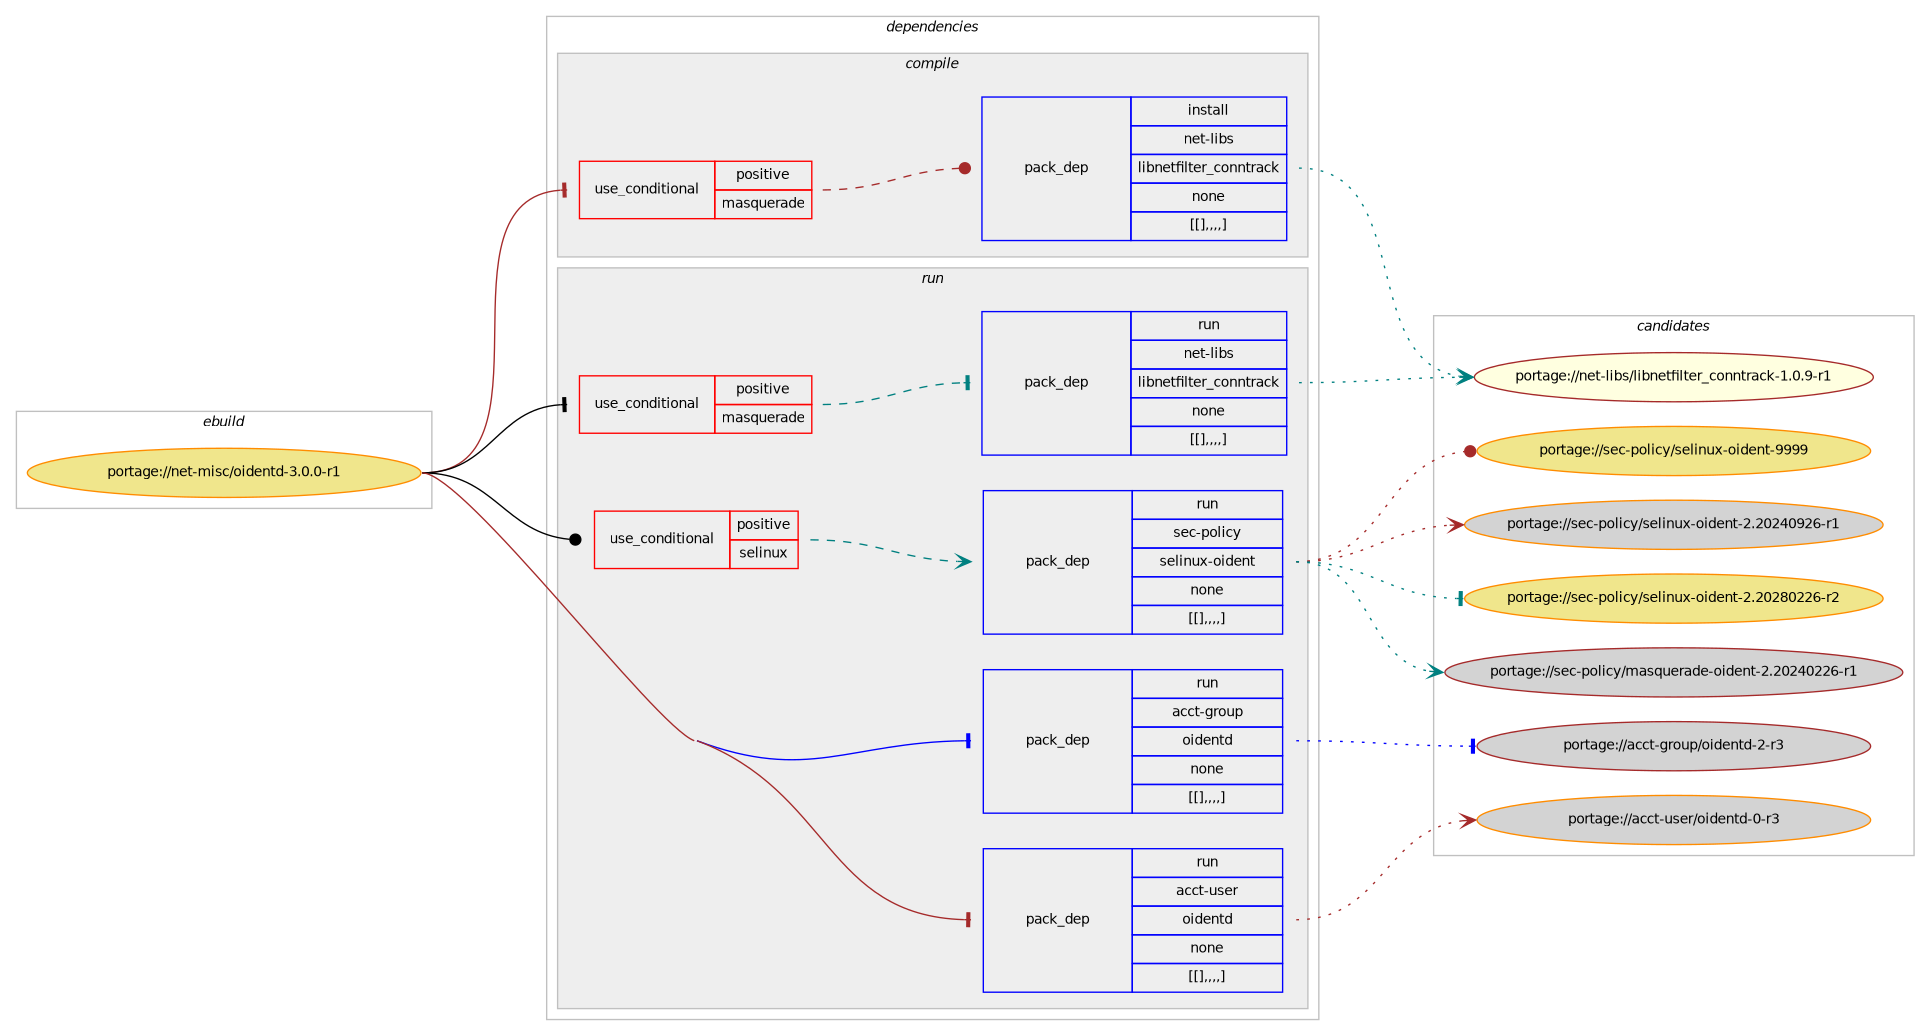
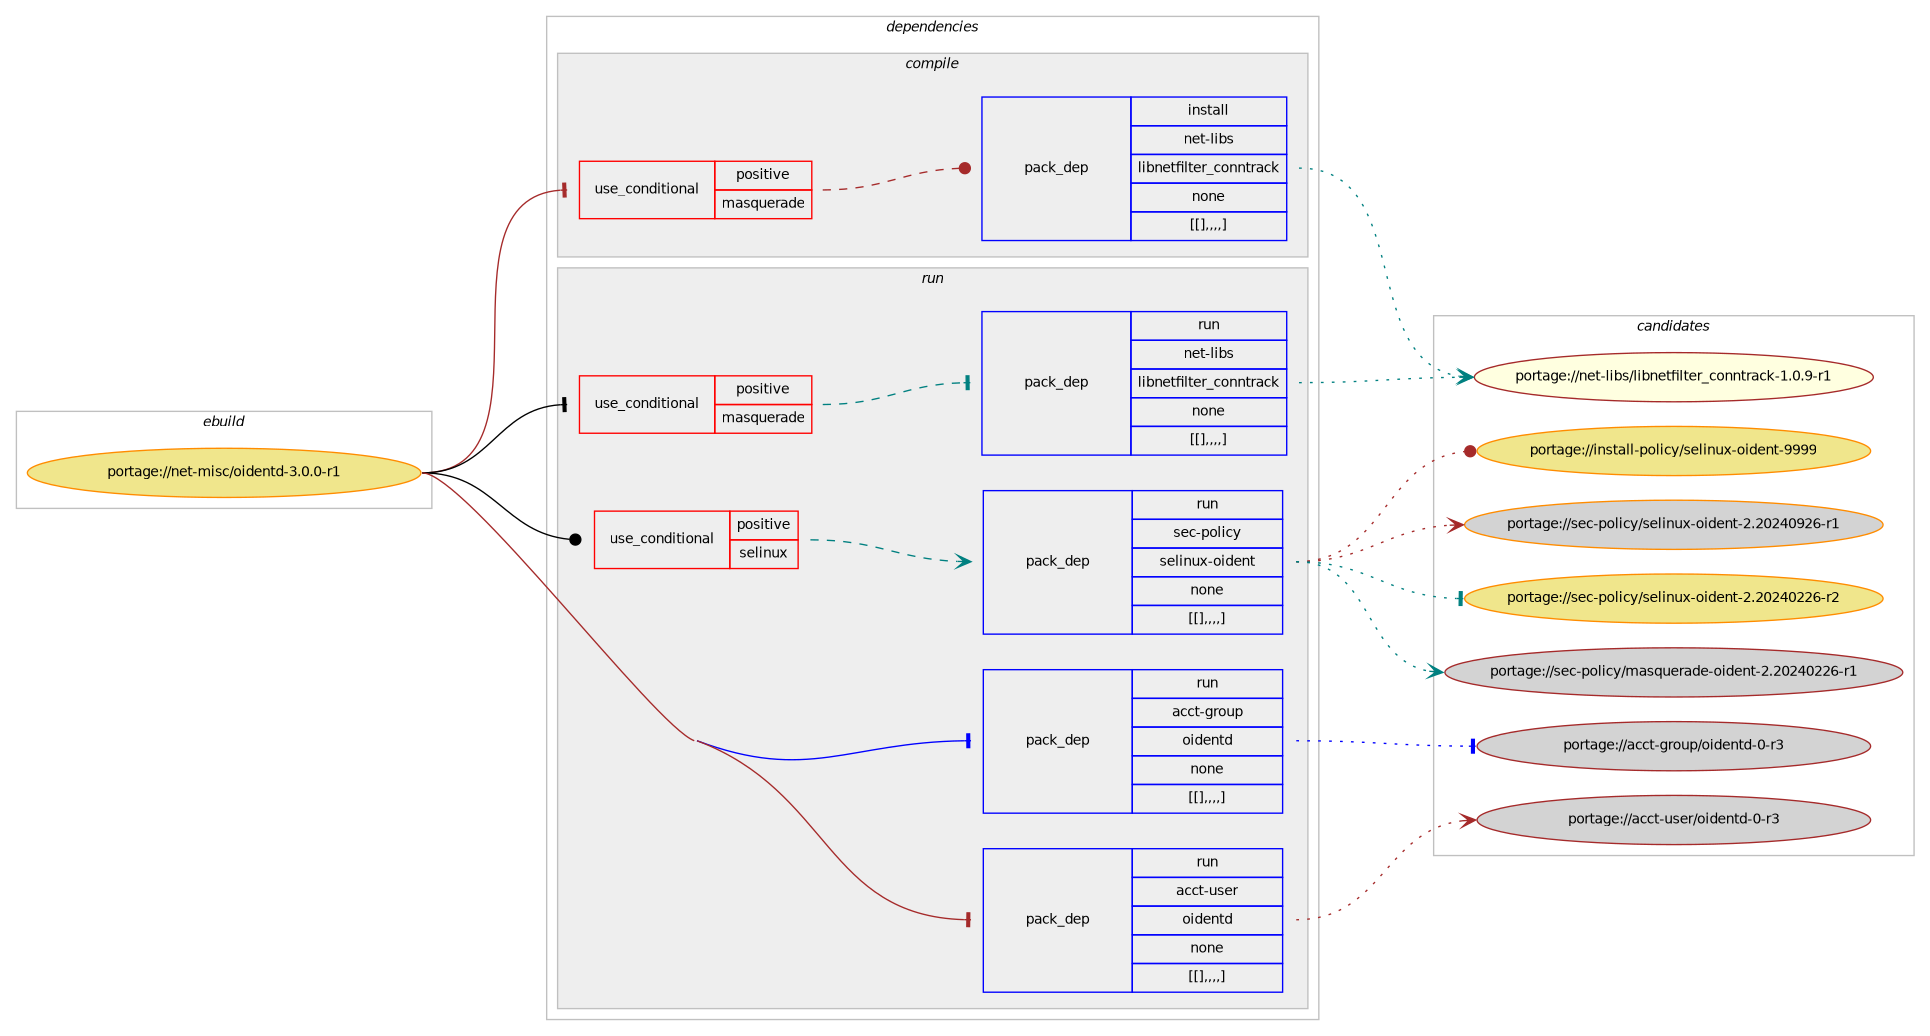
node "portage://sec-policy/selinux-oident-9999": label "portage://sec-policy/selinux-oident-9999" -> "portage://install-policy/selinux-oident-9999"
node "portage://sec-policy/selinux-oident-2.20280226-r2": label "portage://sec-policy/selinux-oident-2.20280226-r2" -> "portage://sec-policy/selinux-oident-2.20240226-r2"
node "portage://acct-group/oidentd-2-r3": label "portage://acct-group/oidentd-2-r3" -> "portage://acct-group/oidentd-0-r3"
node "portage://acct-user/oidentd-0-r3": color darkorange -> brown
